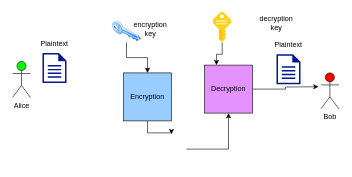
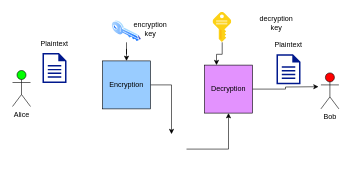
node "Alice": moved (21, 80) -> (21, 89)
node "Encryption": moved (147, 97) -> (126, 85)
